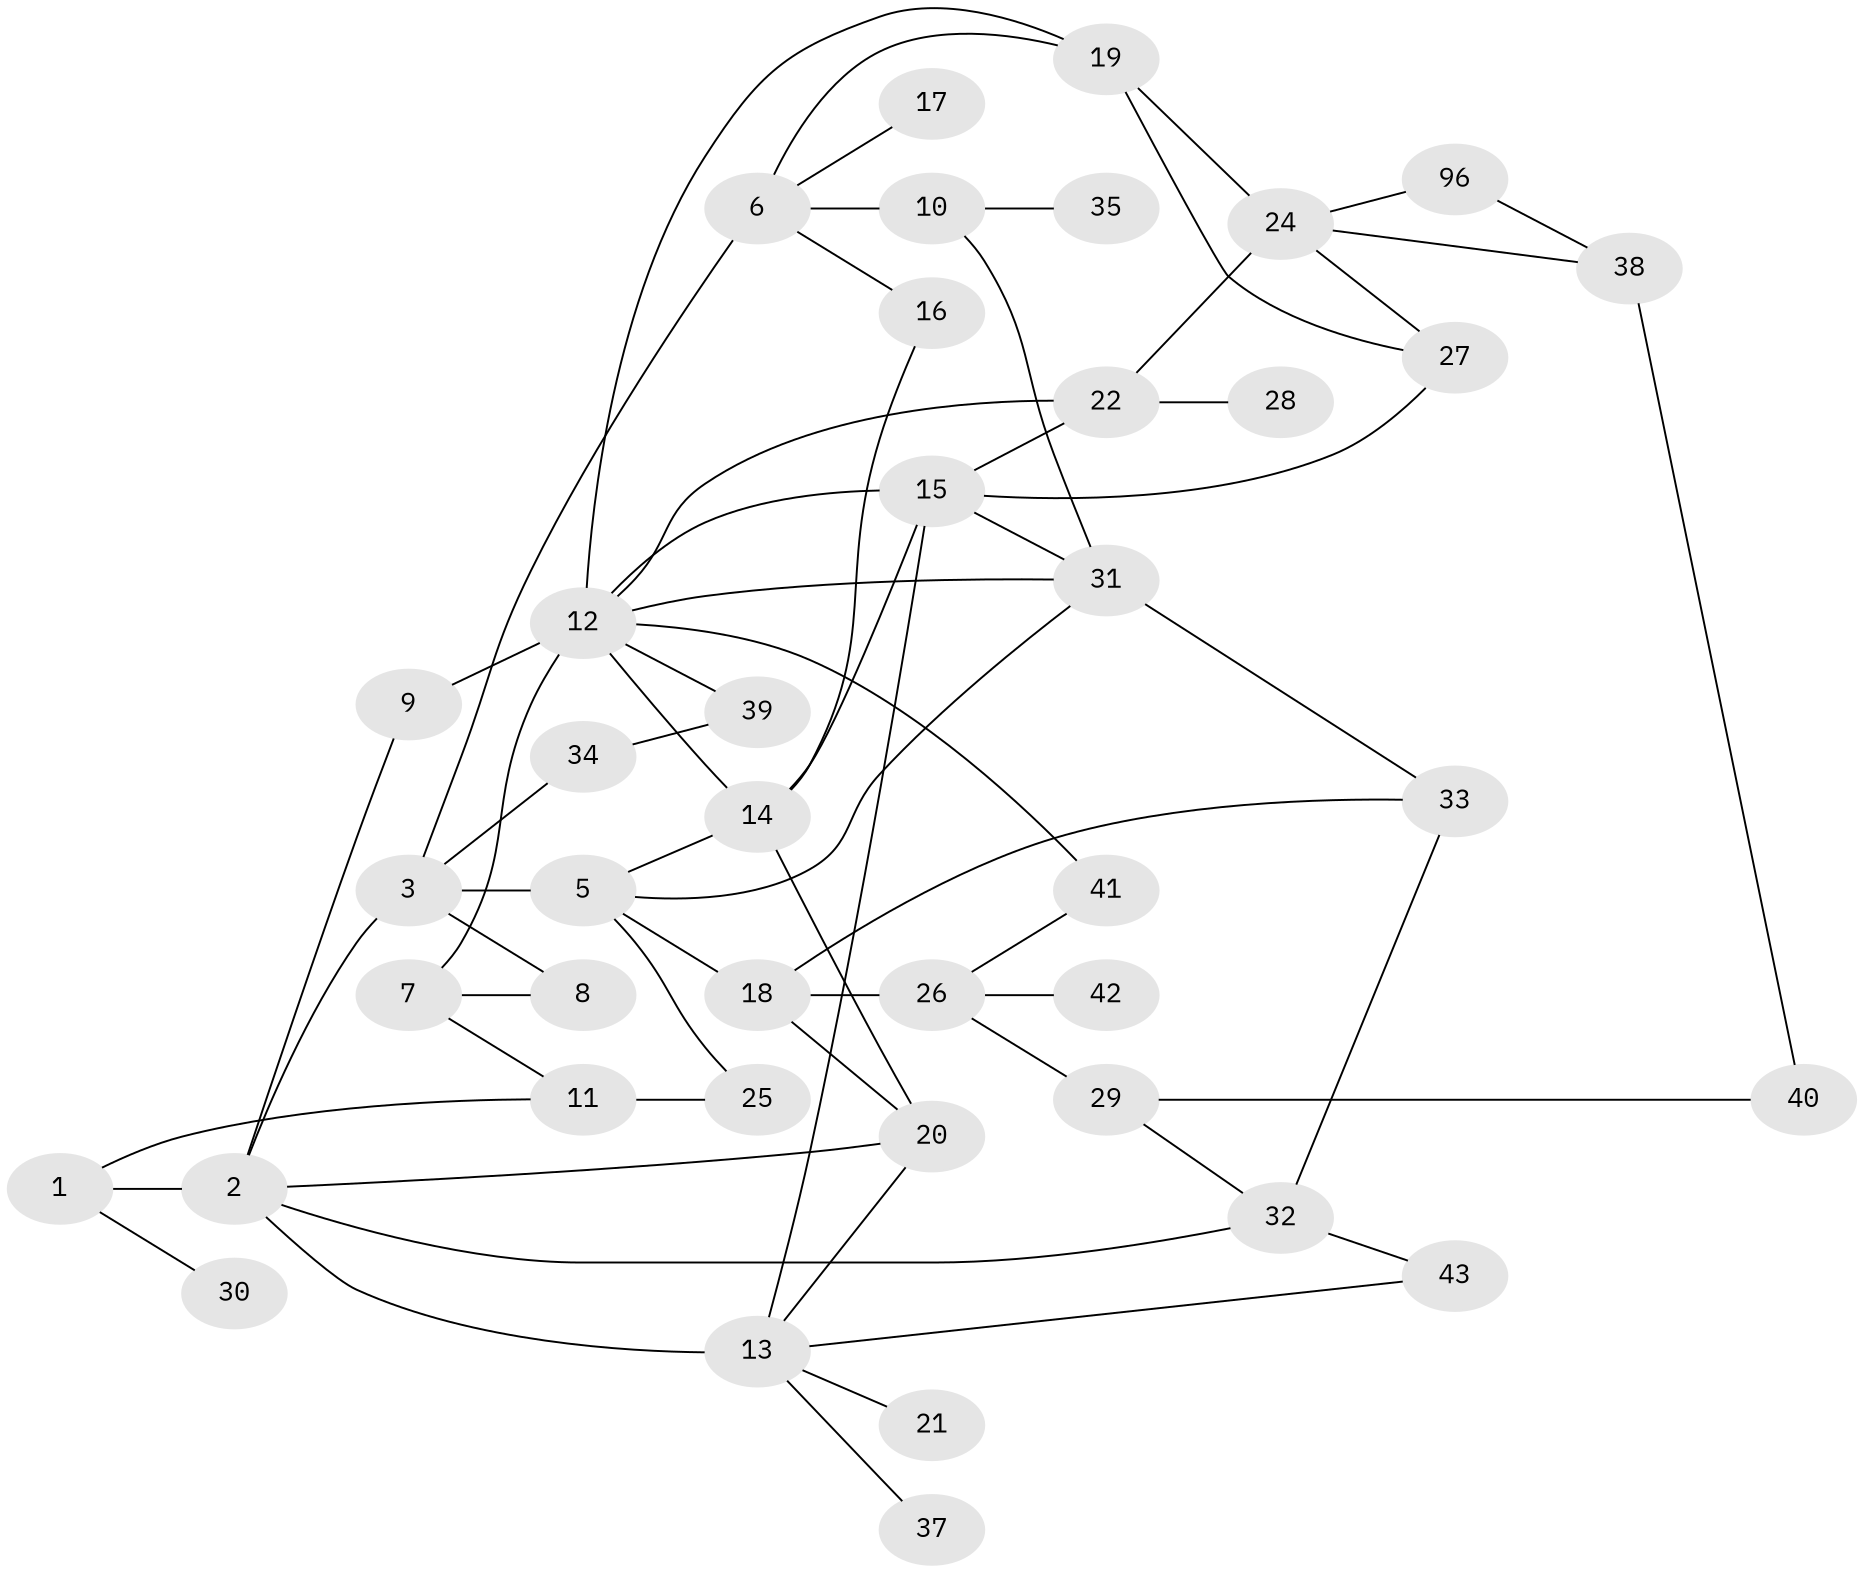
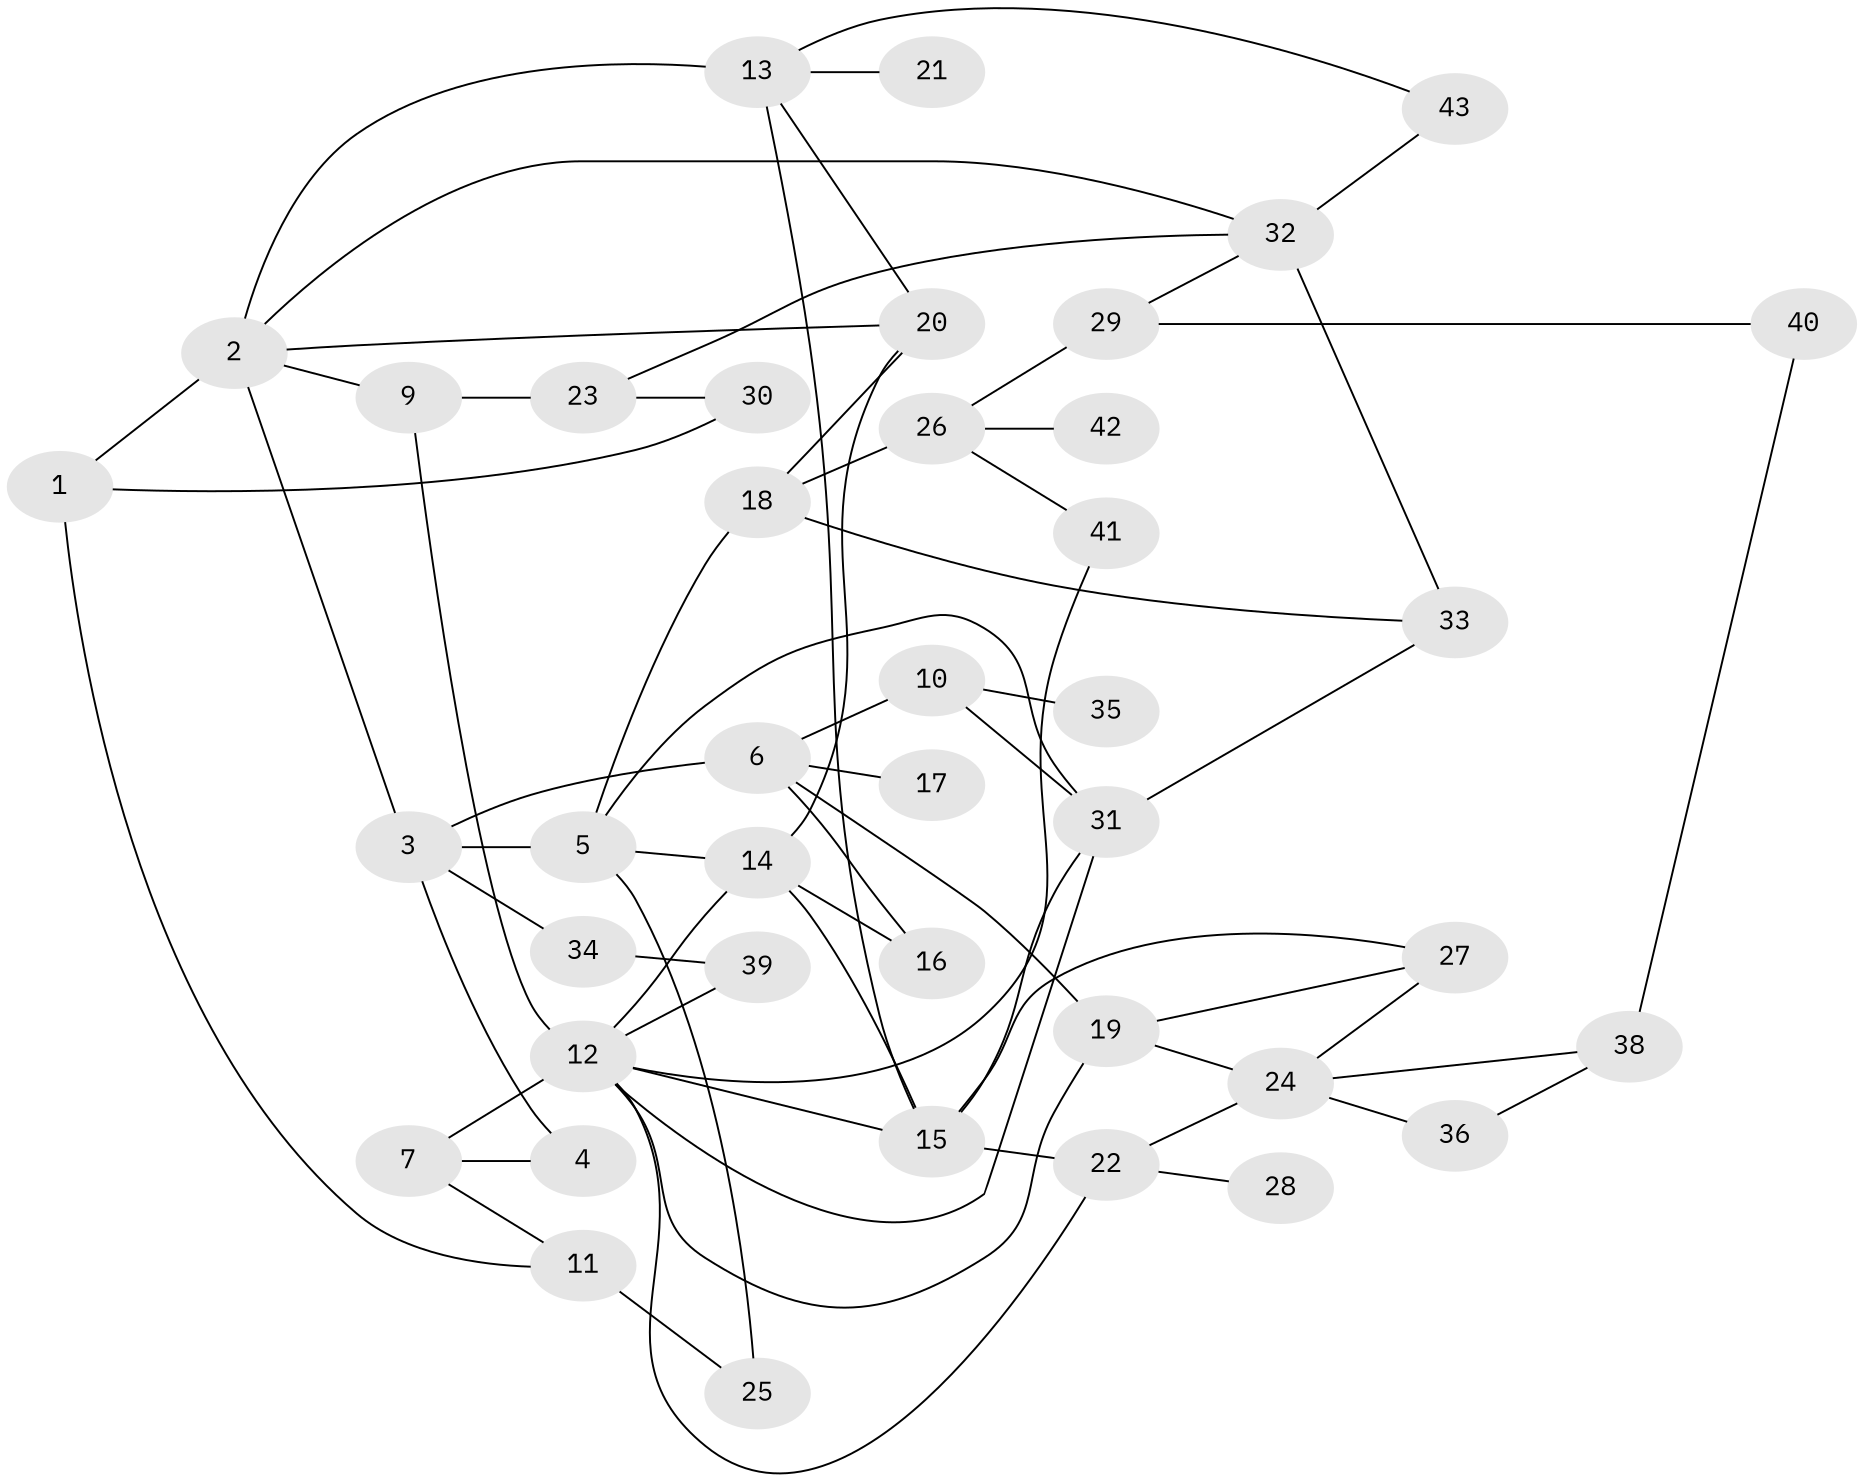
node "96": label "96" -> "36"
node "23": added
node "8": label "8" -> "4"
node "37": removed
